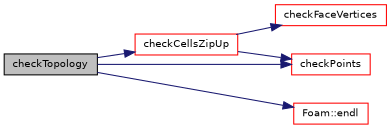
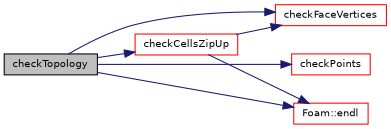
edge "checkTopology" -> "checkFaceVertices": added
edge "checkCellsZipUp" -> "checkPoints": now "checkCellsZipUp" -> "Foam::endl"
